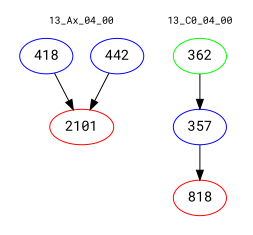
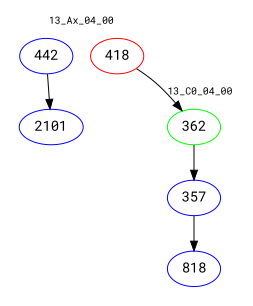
node "418": color blue -> red
edge "418" -> "2101": now "418" -> "362"
node "2101": color red -> blue
node "818": color red -> blue
